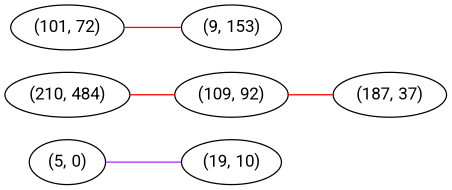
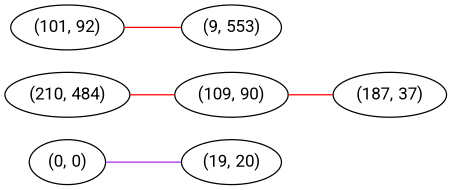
node "(101, 72)": label "(101, 72)" -> "(101, 92)"
node "(9, 153)": label "(9, 153)" -> "(9, 553)"
node "(109, 92)": label "(109, 92)" -> "(109, 90)"
node "(5, 0)": label "(5, 0)" -> "(0, 0)"
node "(19, 10)": label "(19, 10)" -> "(19, 20)"
